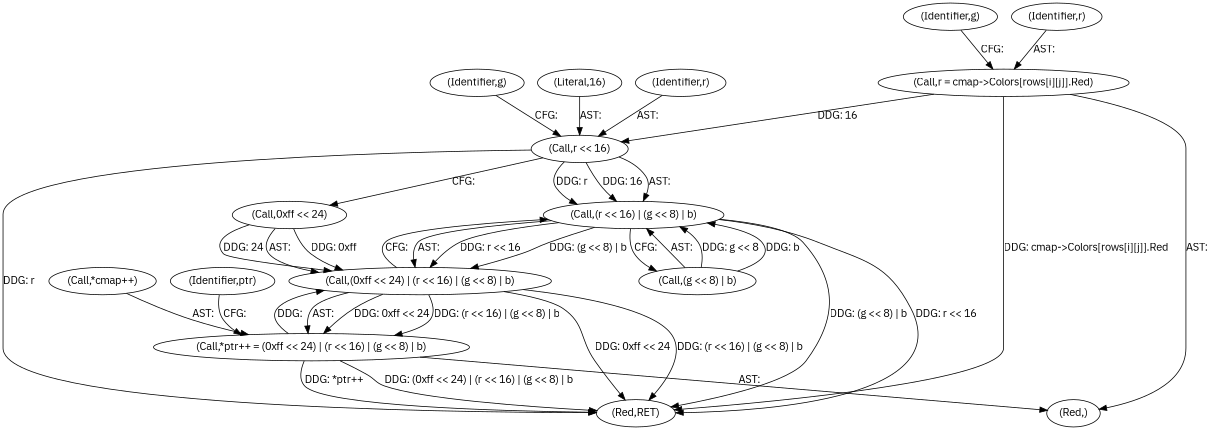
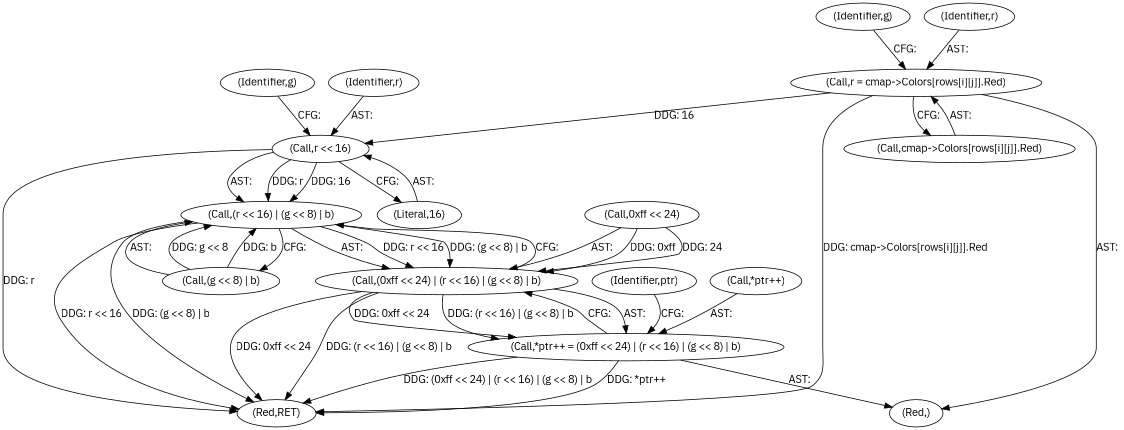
node "(Call,cmap->Colors[rows[i][j]].Red)": added
edge "(Call,r << 16)" -> "(Call,0xff << 24)": now "(Call,r << 16)" -> "(Literal,16)"
node "(Call,*cmap++)": label "(Call,*cmap++)" -> "(Call,*ptr++)"
edge "(Call,*ptr++ = (0xff << 24) | (r << 16) | (g << 8) | b)" -> "(Call,(0xff << 24) | (r << 16) | (g << 8) | b)": label "DDG: " -> "CFG: "
